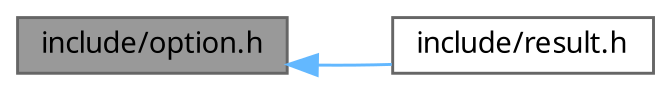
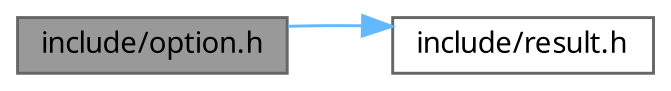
edge "include/result.h" -> "include/option.h": reversed
